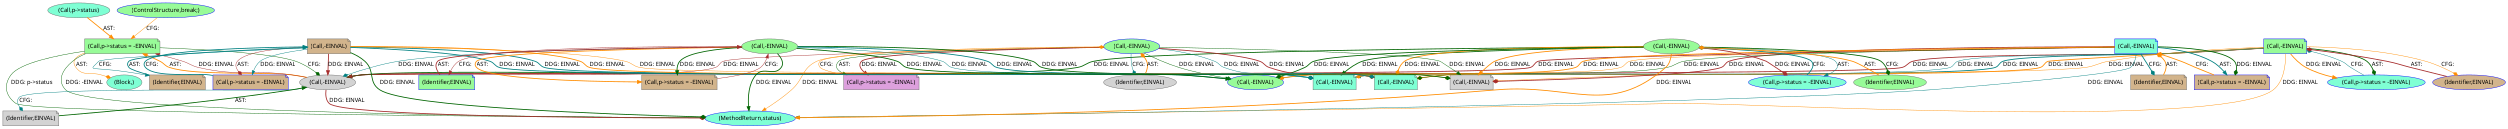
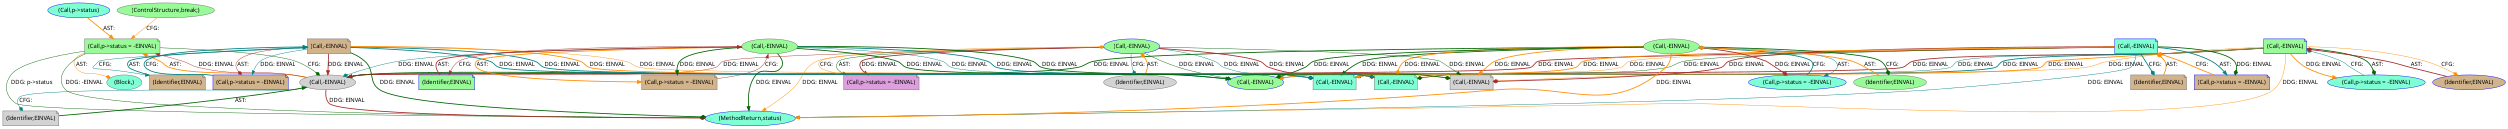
node "(Call,p->status)": color gray40 -> blue
node "(ControlStructure,break;)": color blue -> gray40
